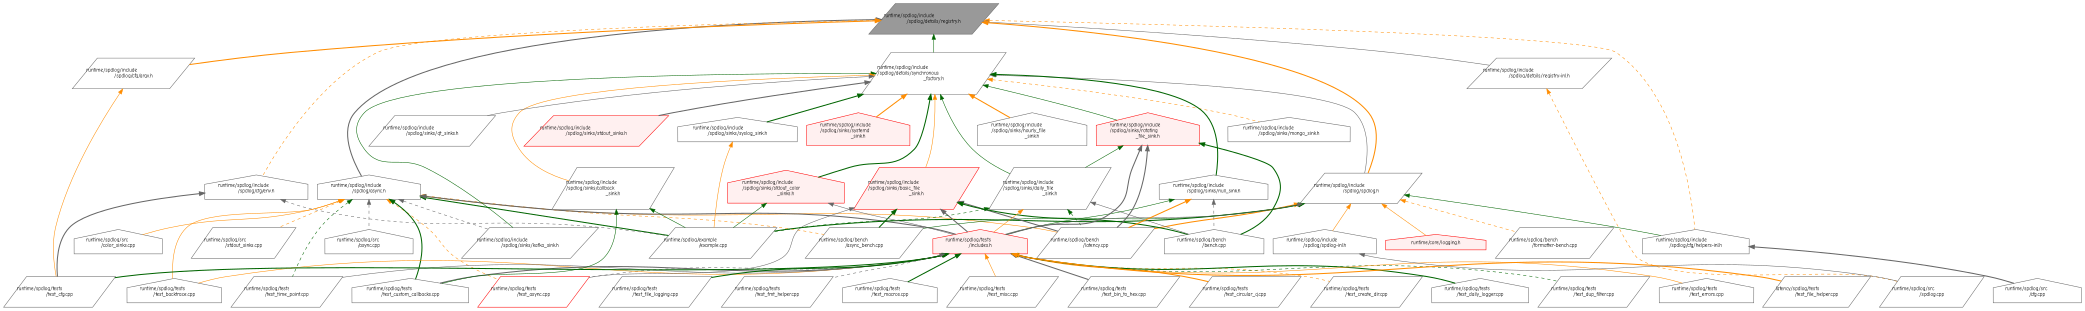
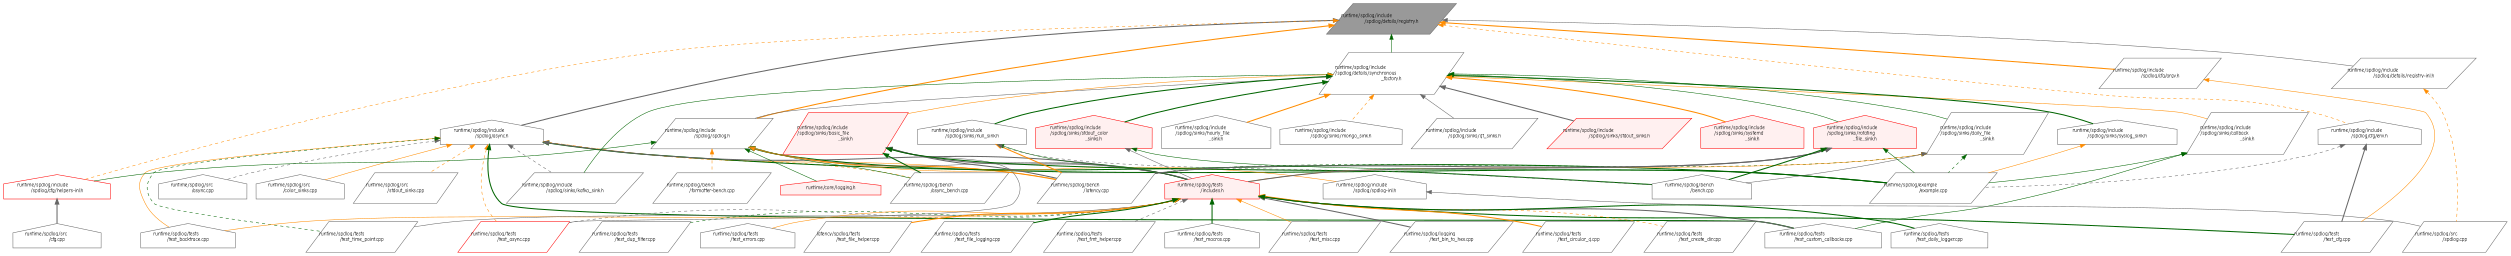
edge "runtime/spdlog/include /spdlog/sinks/daily_file _sink.h" -> "runtime/spdlog/include /spdlog/sinks/rotating _file_sink.h": now "runtime/spdlog/example /example.cpp" -> "runtime/spdlog/include /spdlog/sinks/rotating _file_sink.h"
edge "runtime/core/logging.h" -> "runtime/spdlog/include /spdlog/spdlog.h": color darkorange -> darkgreen
node "runtime/spdlog/include /spdlog/cfg/helpers-inl.h": color grey40 -> red
node "runtime/spdlog/tests /test_bin_to_hex.cpp": label "runtime/spdlog/tests /test_bin_to_hex.cpp" -> "runtime/spdlog/logging /test_bin_to_hex.cpp"
